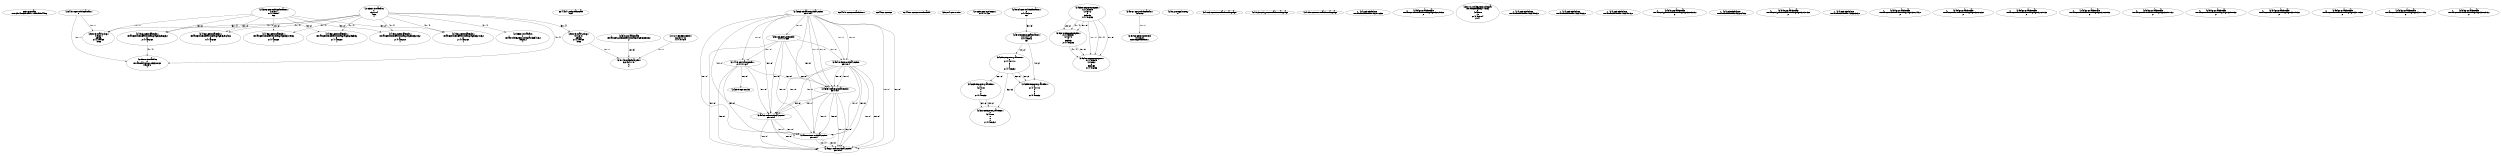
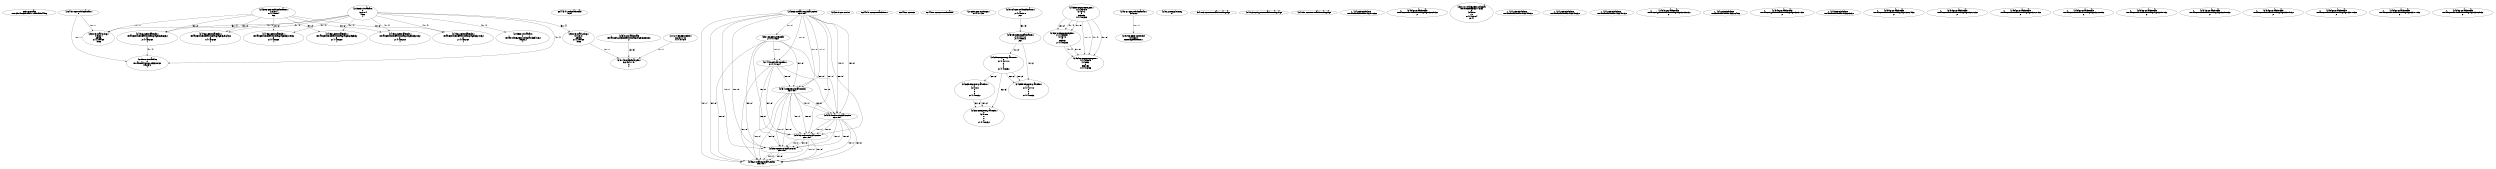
node "4250204.GetVersion": removed
edge "4214413.GetStartupInfoW 2147417624" -> "4243979.GetVersion": now "4214413.GetStartupInfoW 2147417624" -> "4245418.EnterCriticalSection 6917004"
